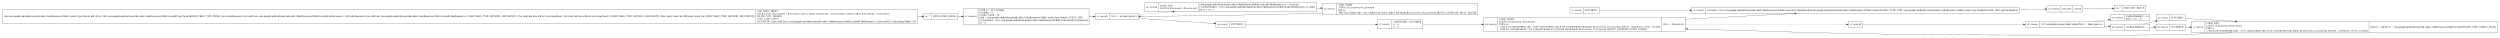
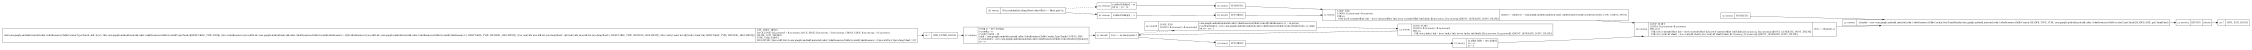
edge "30: 0x004c" -> "37: 0x0051": now "29: 0x0045" -> "37: 0x0051"
node "27: 0x003b": removed
